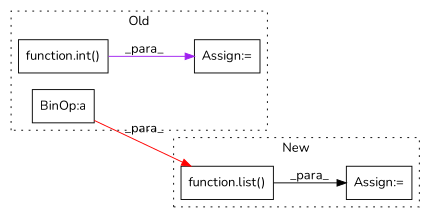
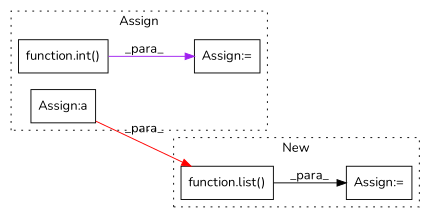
cluster "Old": label "Old" -> "Assign"
node "BinOp:a": label "BinOp:a" -> "Assign:a"
